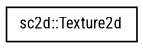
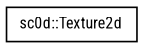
node "sc2d::Texture2d": label "sc2d::Texture2d" -> "sc0d::Texture2d"
